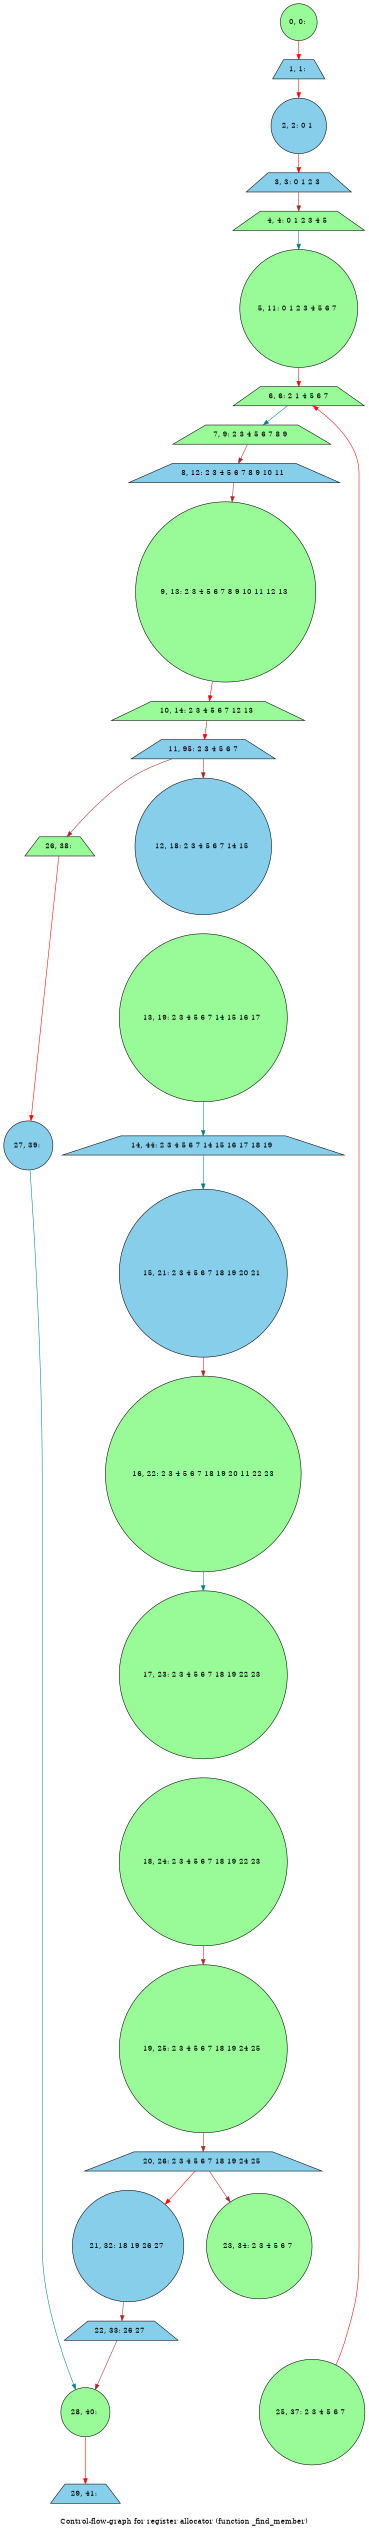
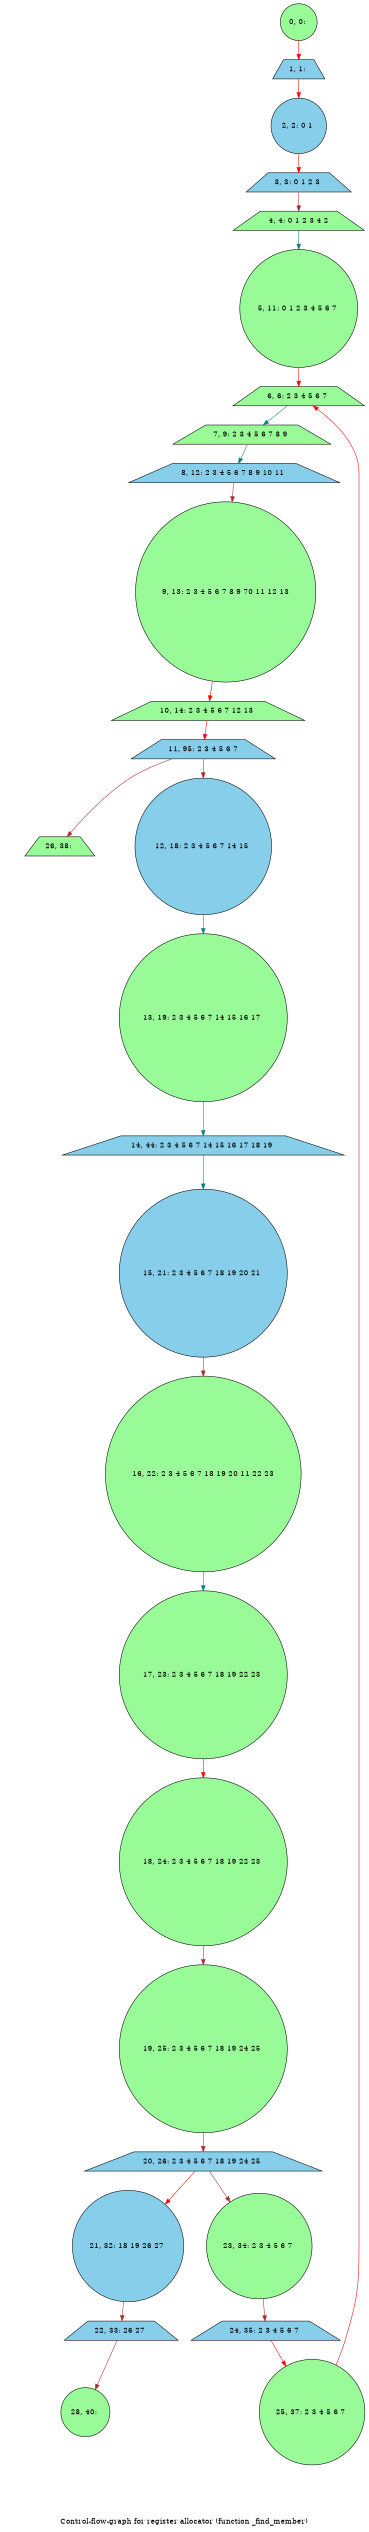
node "4, 4: 0 1 2 3 4 5": label "4, 4: 0 1 2 3 4 5" -> "4, 4: 0 1 2 3 4 2"
node "6, 6: 2 1 4 5 6 7": label "6, 6: 2 1 4 5 6 7" -> "6, 6: 2 3 4 5 6 7"
edge "7, 9: 2 3 4 5 6 7 8 9" -> "8, 12: 2 3 4 5 6 7 8 9 10 11": color brown -> teal
node "9, 13: 2 3 4 5 6 7 8 9 10 11 12 13": label "9, 13: 2 3 4 5 6 7 8 9 10 11 12 13" -> "9, 13: 2 3 4 5 6 7 8 9 70 11 12 13"
edge "12, 18: 2 3 4 5 6 7 14 15" -> "13, 19: 2 3 4 5 6 7 14 15 16 17": added
node "27, 39:": removed
edge "17, 23: 2 3 4 5 6 7 18 19 22 23" -> "18, 24: 2 3 4 5 6 7 18 19 22 23": added
node "24, 35: 2 3 4 5 6 7": added
node "29, 41:": removed
